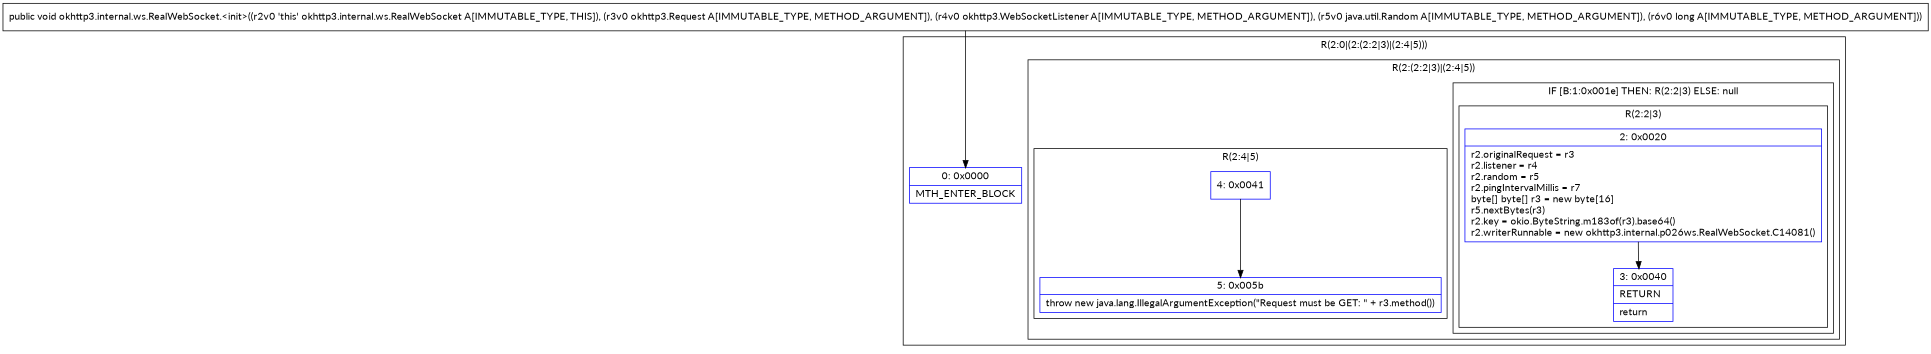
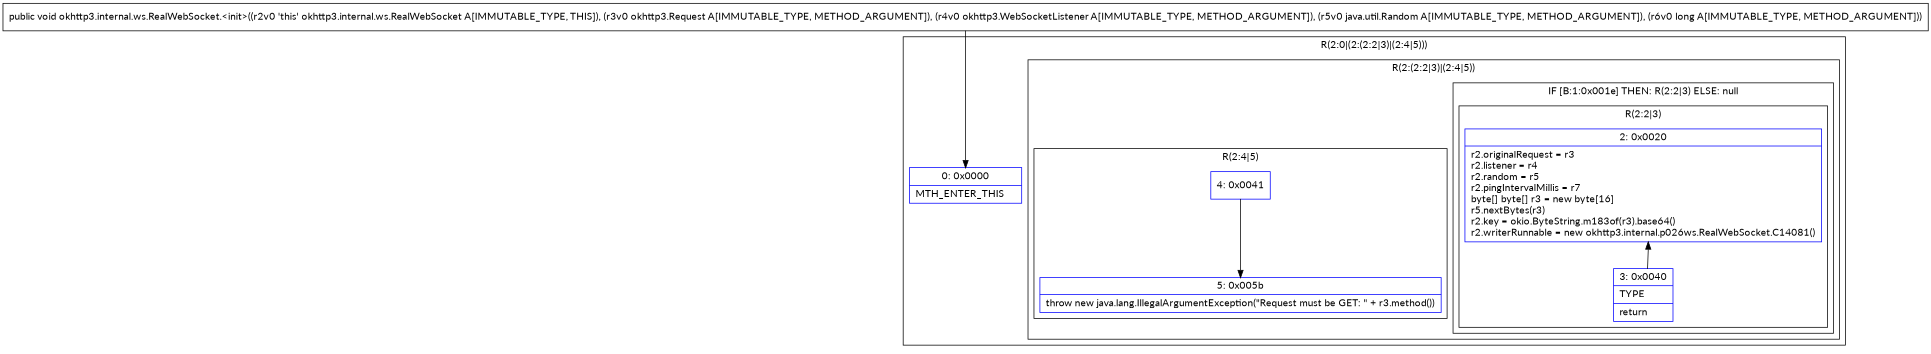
node "0: 0x0000": text "MTH_ENTER_BLOCK" -> "MTH_ENTER_THIS"
edge "2: 0x0020" -> "3: 0x0040": reversed
node "3: 0x0040": text "RETURN" -> "TYPE"
